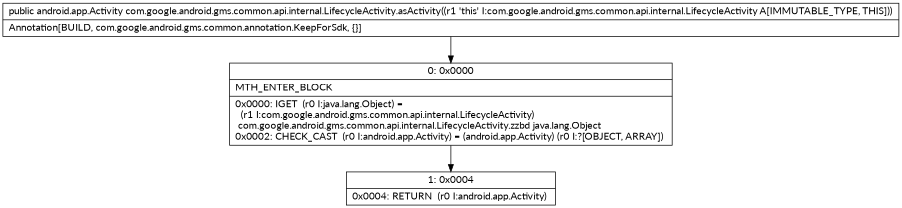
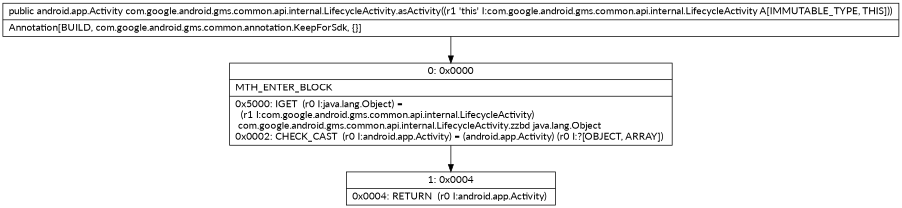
node "0: 0x0000": text "0x0000: IGET  (r0 I:java.lang.Object) =" -> "0x5000: IGET  (r0 I:java.lang.Object) ="
